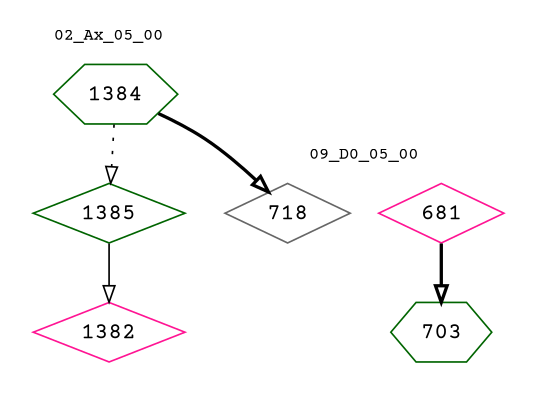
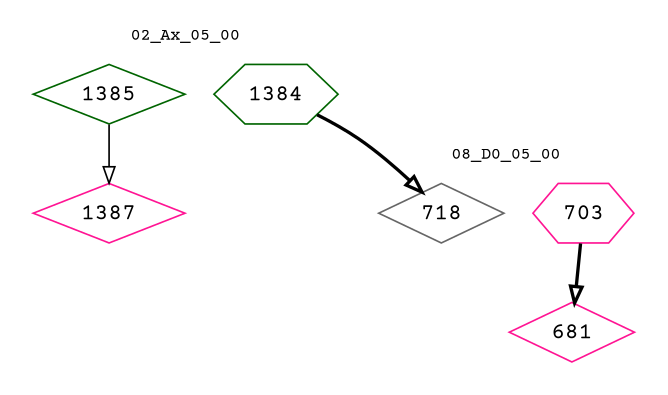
edge "1384" -> "1385": removed
cluster "09_D0_05_00": label "09_D0_05_00" -> "08_D0_05_00"
edge "681" -> "703": reversed
node "1382": label "1382" -> "1387"
node "703": color darkgreen -> deeppink
